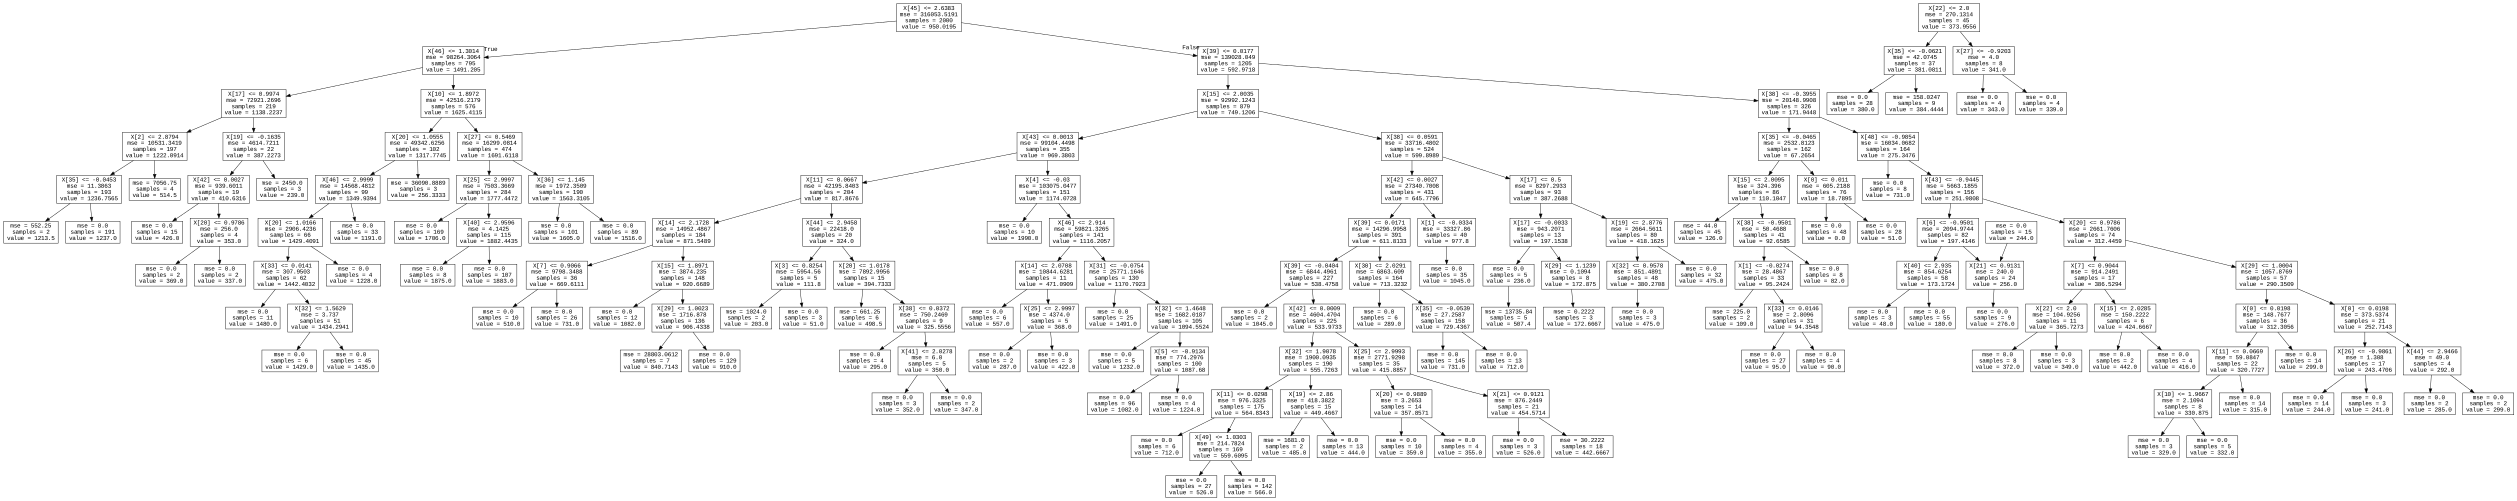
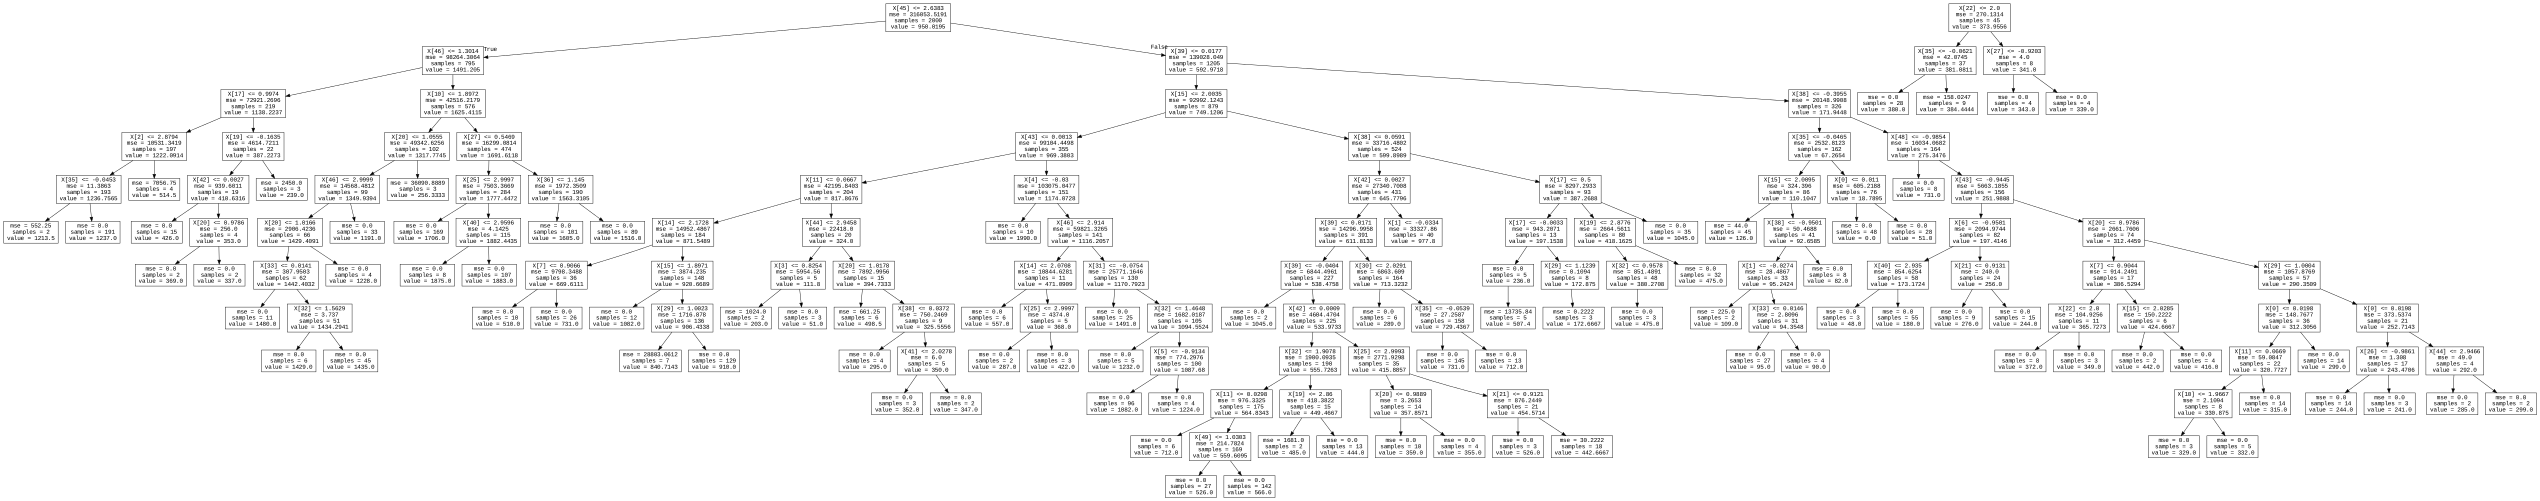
edge "mse = 0.0 samples = 15 value = 244.0" -> "X[21] <= 0.9131 mse = 240.0 samples = 24 value = 256.0": reversed
edge "X[1] <= -0.0334 mse = 33327.86 samples = 40 value = 977.8" -> "mse = 0.0 samples = 35 value = 1045.0": now "X[17] <= 0.5 mse = 8297.2933 samples = 93 value = 387.2688" -> "mse = 0.0 samples = 35 value = 1045.0"
